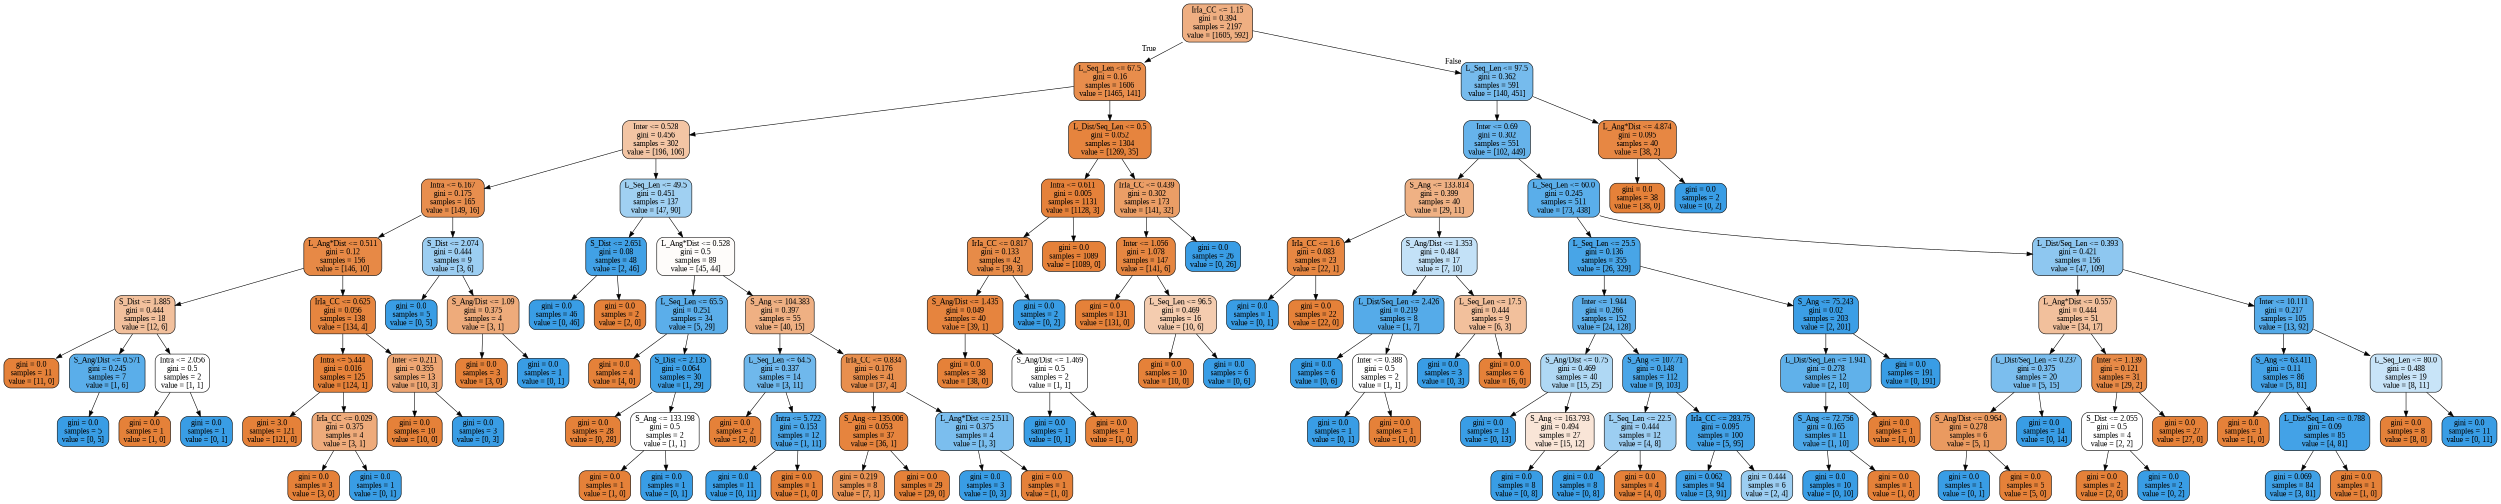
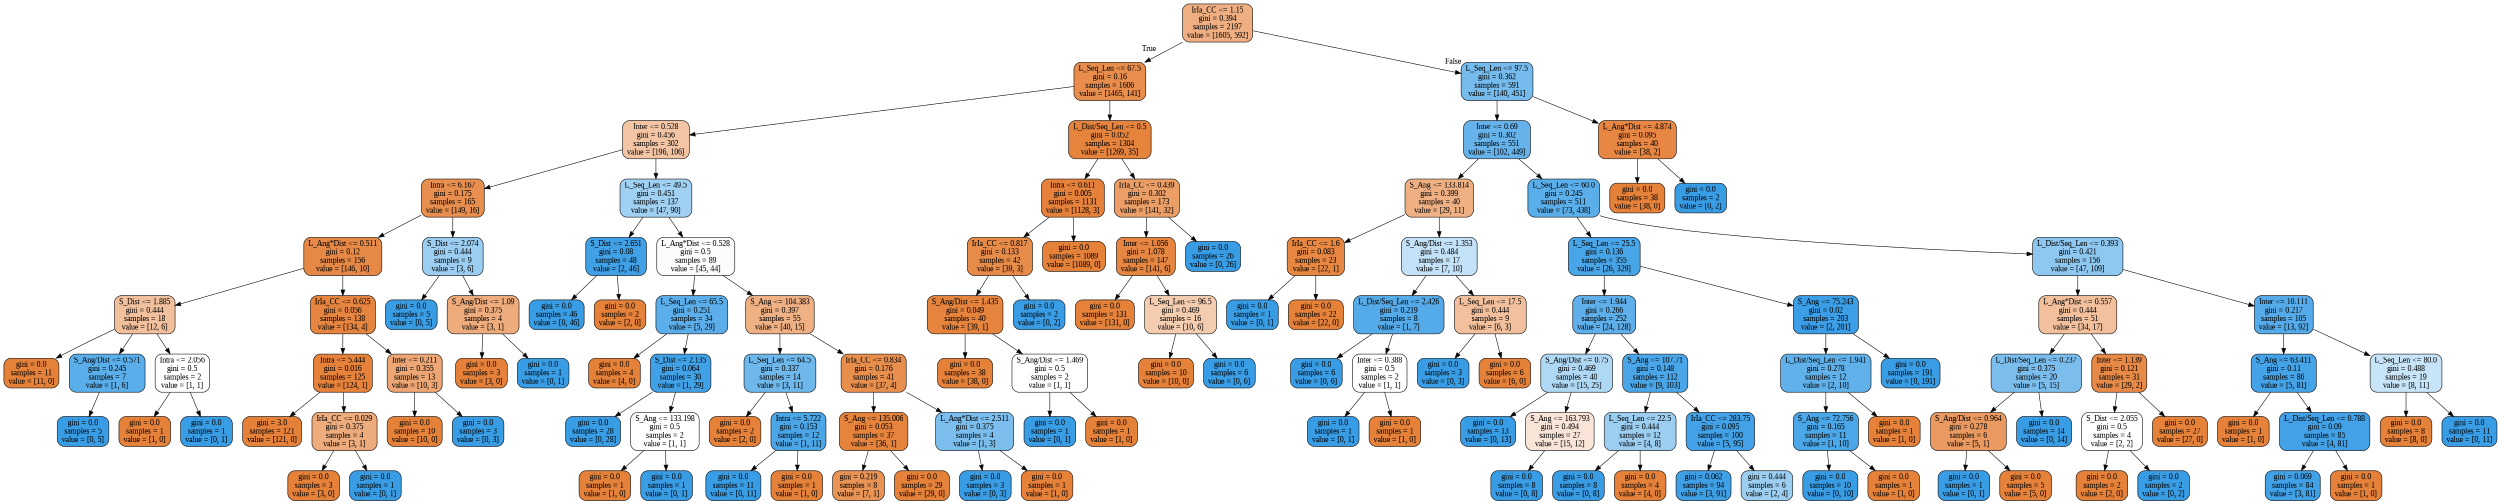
node "Inter <= 1.944 gini = 0.266 samples = 152 value = [24, 128]": label "Inter <= 1.944 gini = 0.266 samples = 152 value = [24, 128]" -> "Inter <= 1.944 gini = 0.266 samples = 252 value = [24, 128]"
node "gini = 0.0 samples = 28 value = [0, 28]": fillcolor #e58139ff -> #399de5ff
